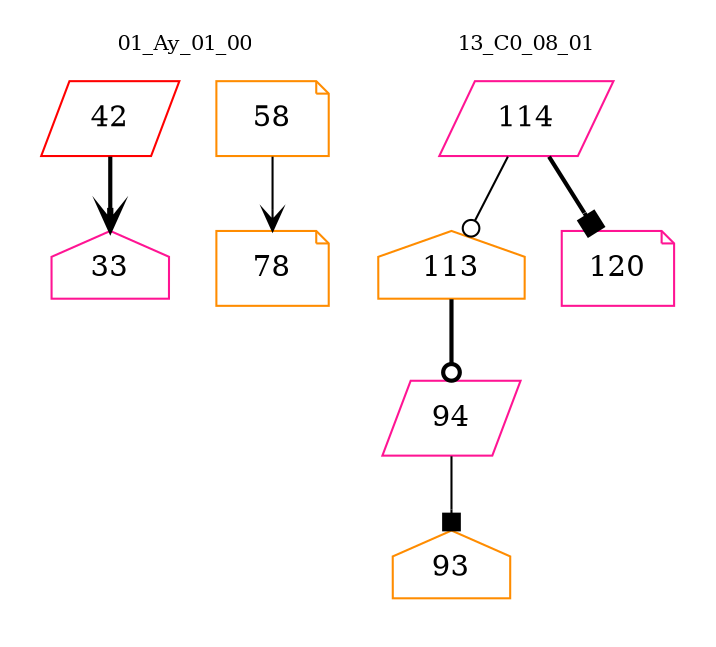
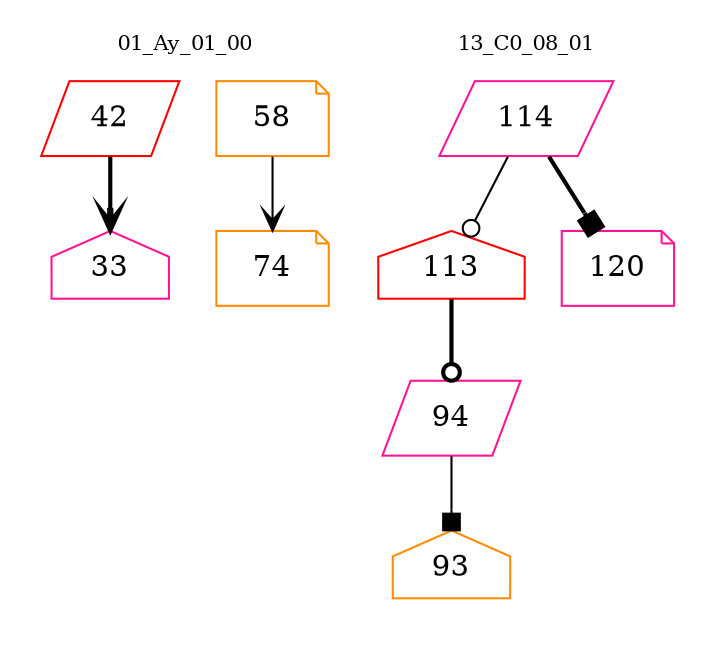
node "78": label "78" -> "74"
node "113": color darkorange -> red
